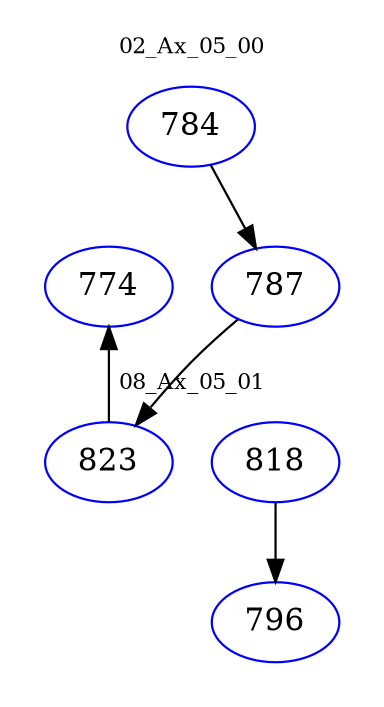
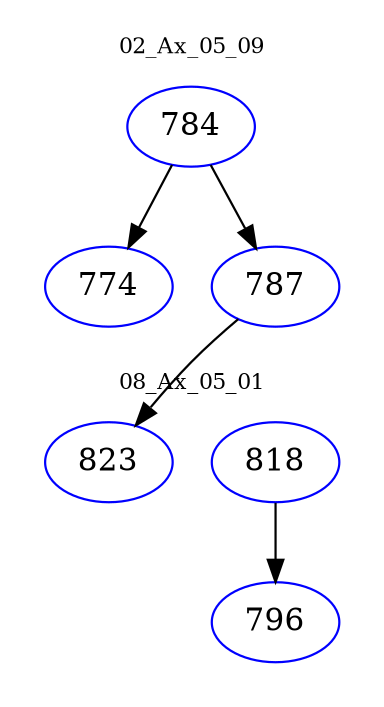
cluster "02_Ax_05_00": label "02_Ax_05_00" -> "02_Ax_05_09"
edge "823" -> "774": now "784" -> "774"
